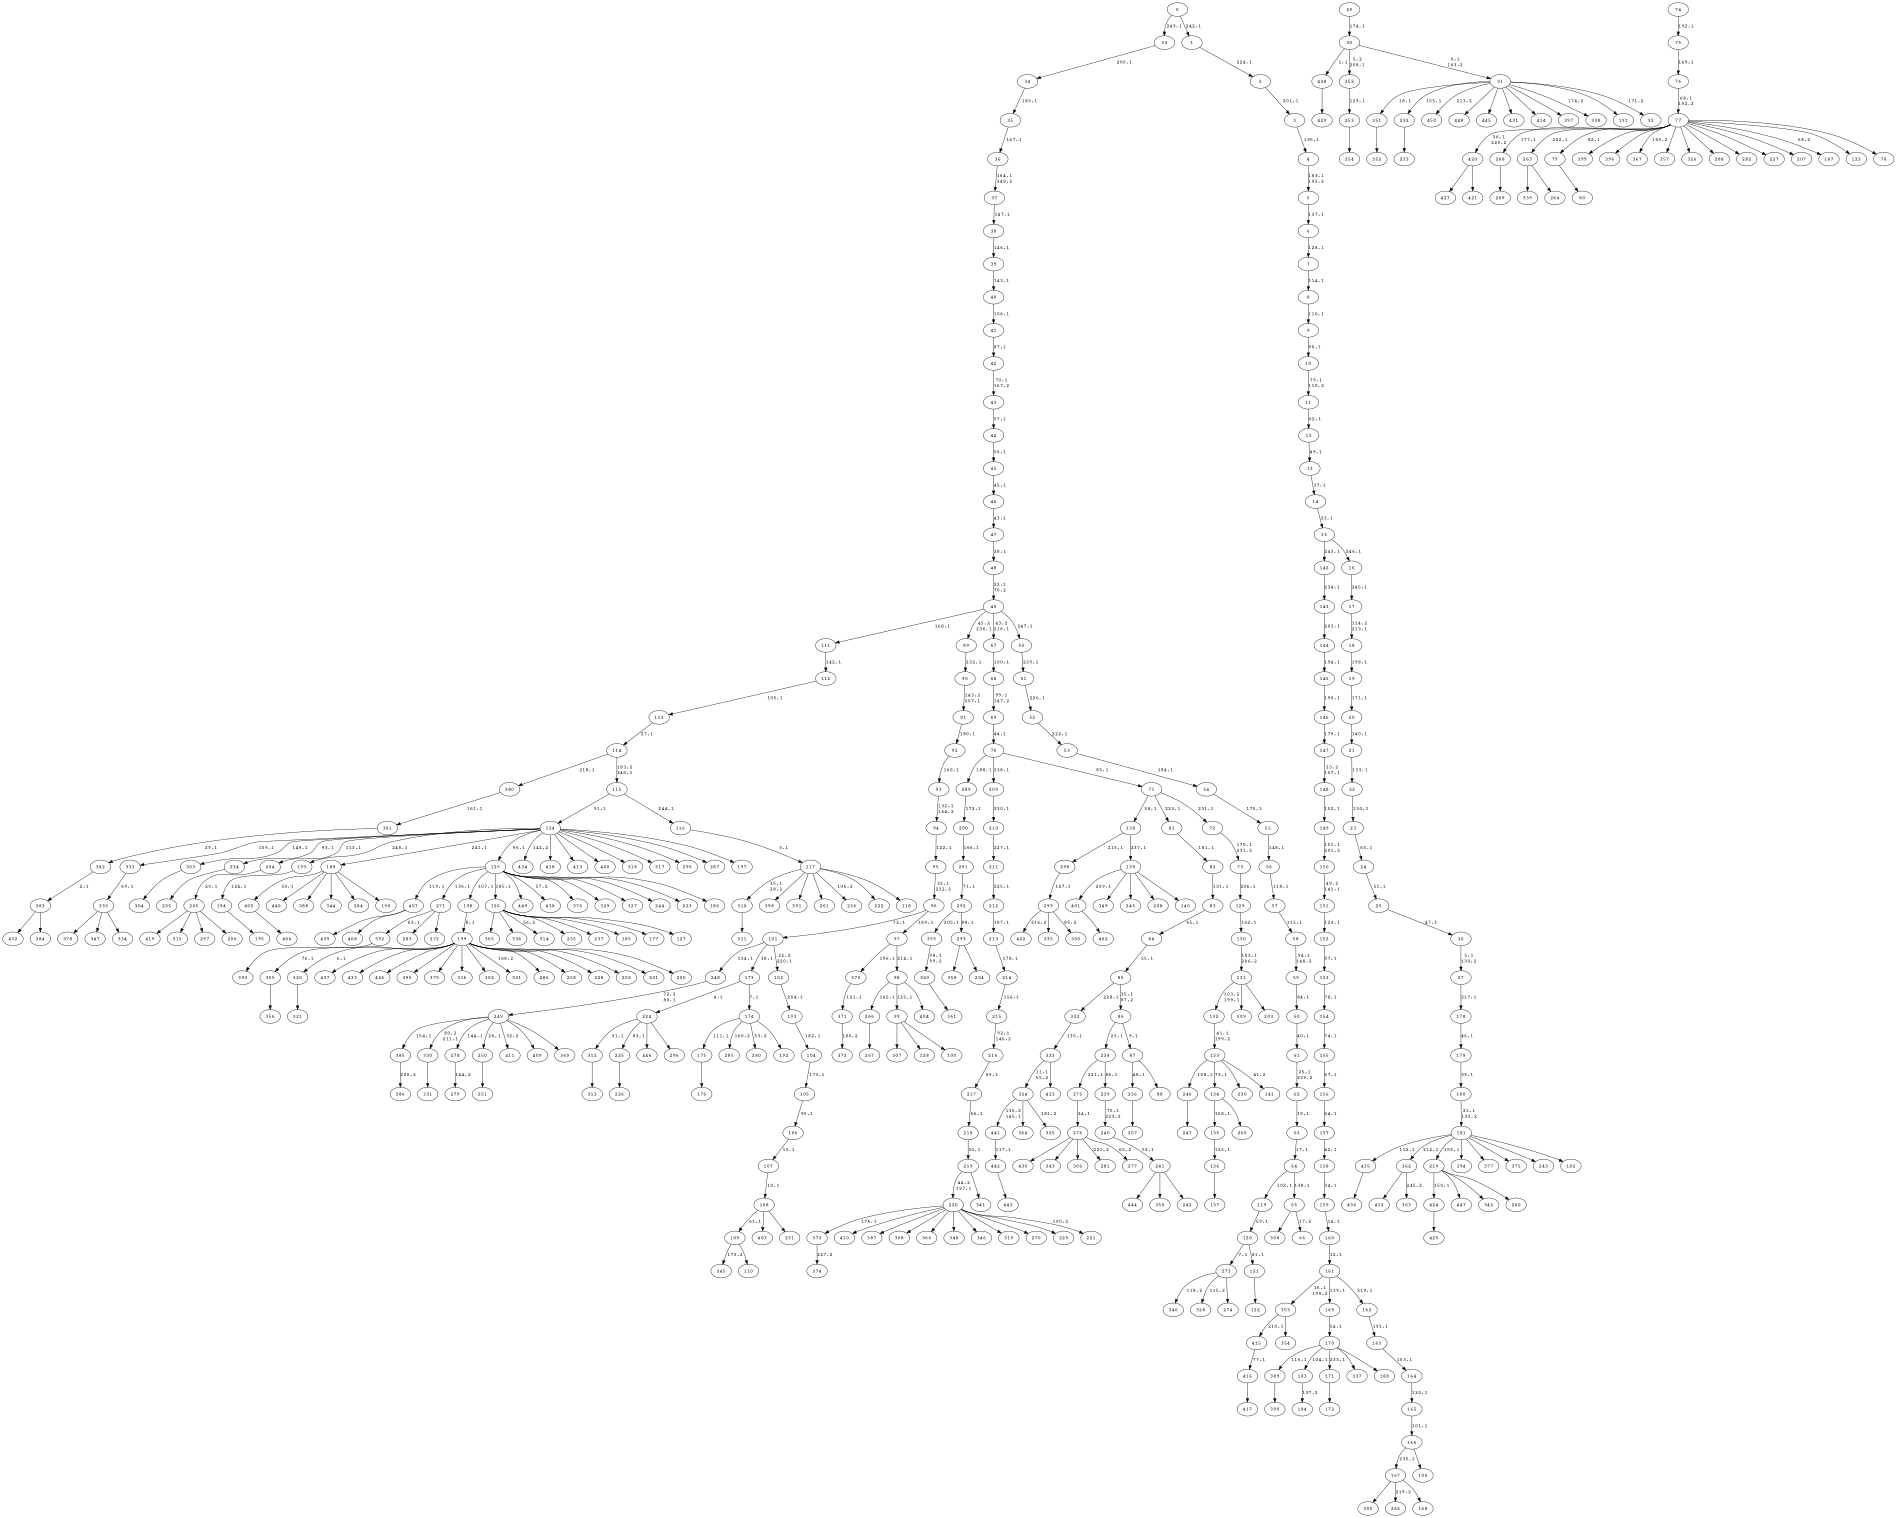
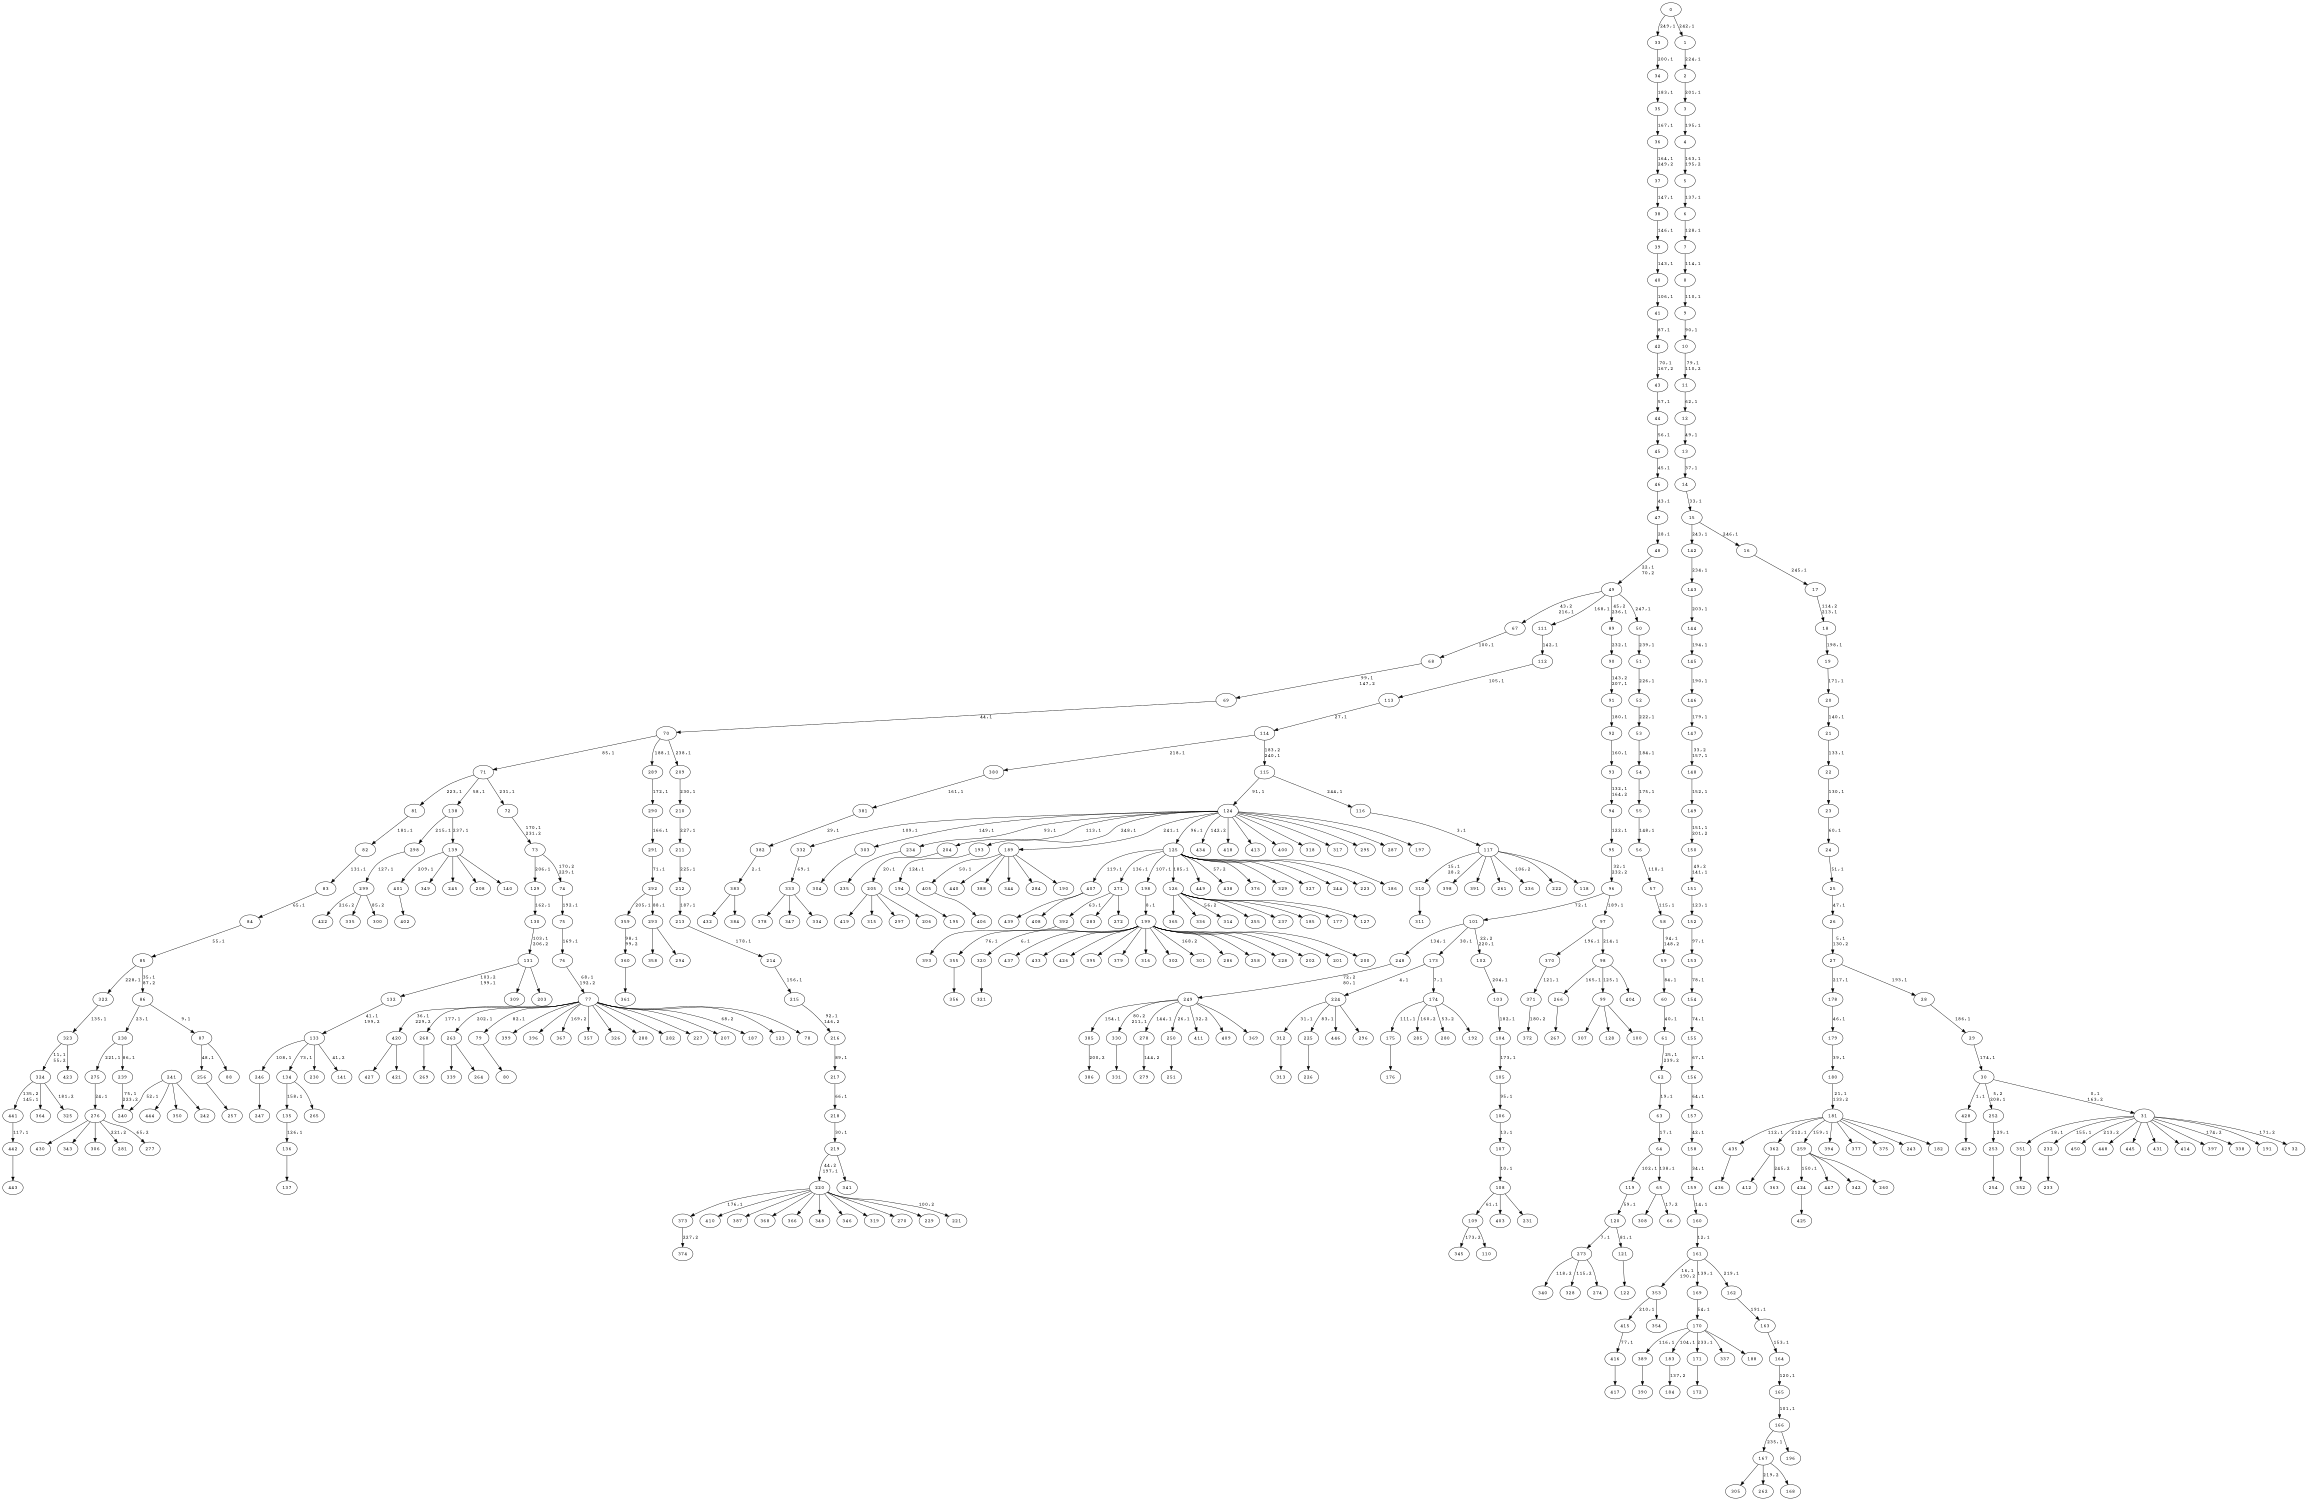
edge "73" -> "74": added, label "170,2 229,1"
node "28": added
edge "240" -> "241": reversed
